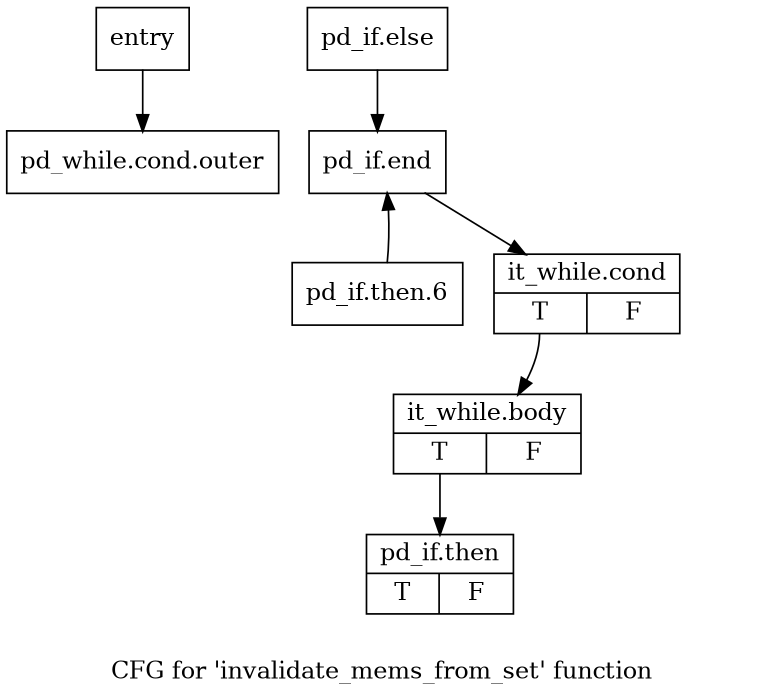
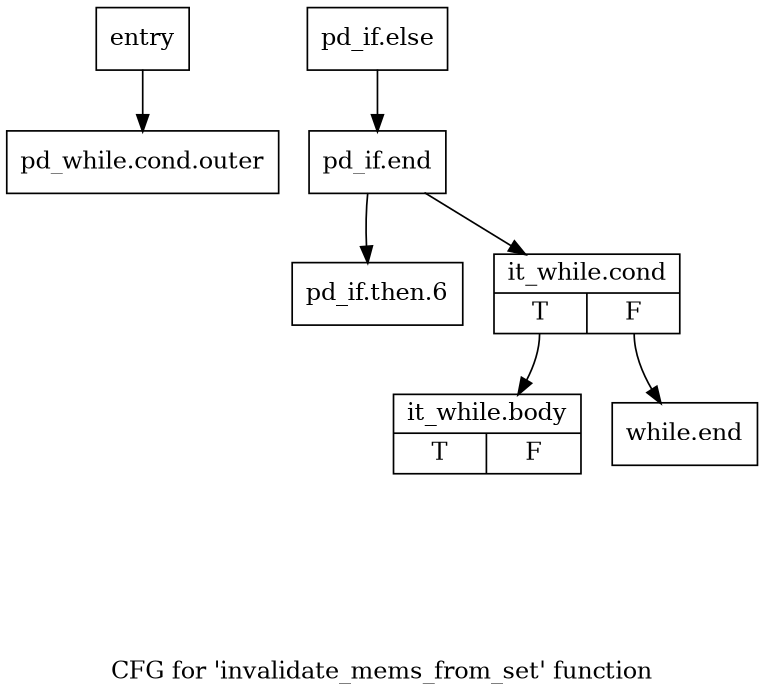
edge "pd_if.then.6" -> "pd_if.end": reversed
node "while.end": added
node "pd_if.then": removed
